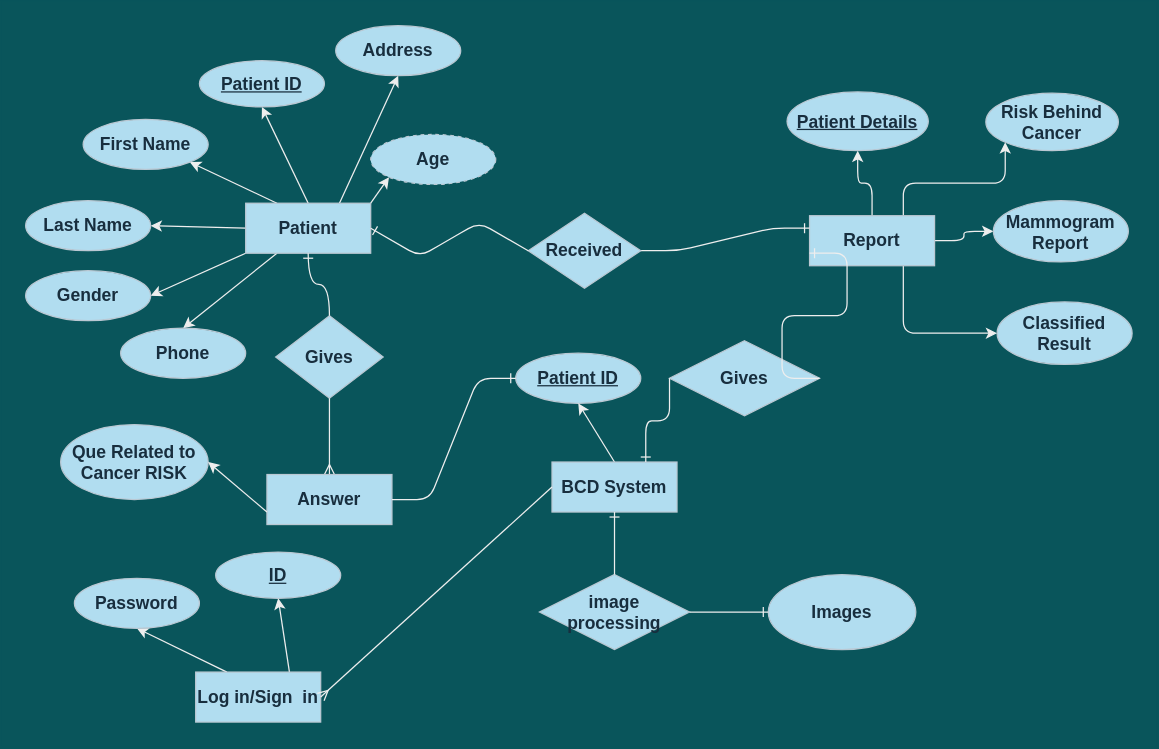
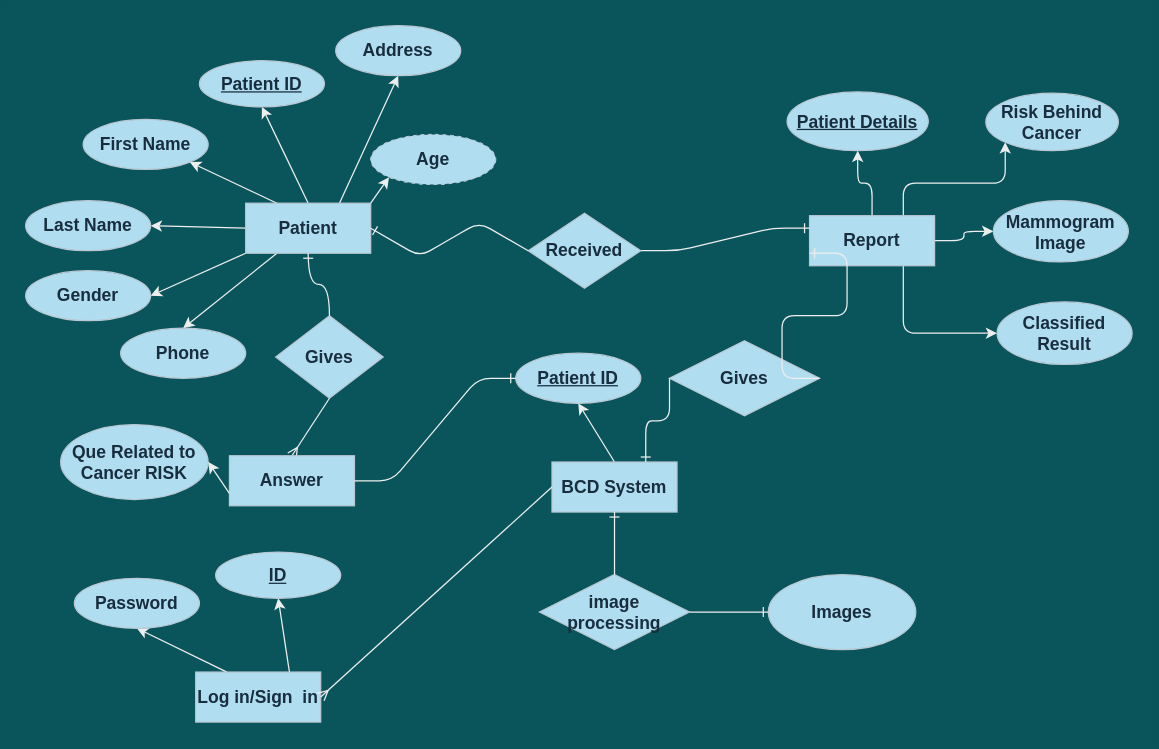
node "Mammogram Report": label "Mammogram Report" -> "Mammogram Image"
node "Answer": moved (329, 499) -> (292, 481)
